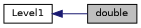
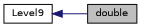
node "Level1": label "Level1" -> "Level9"
